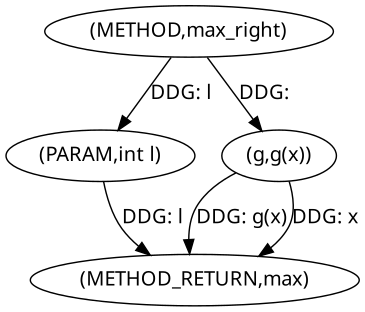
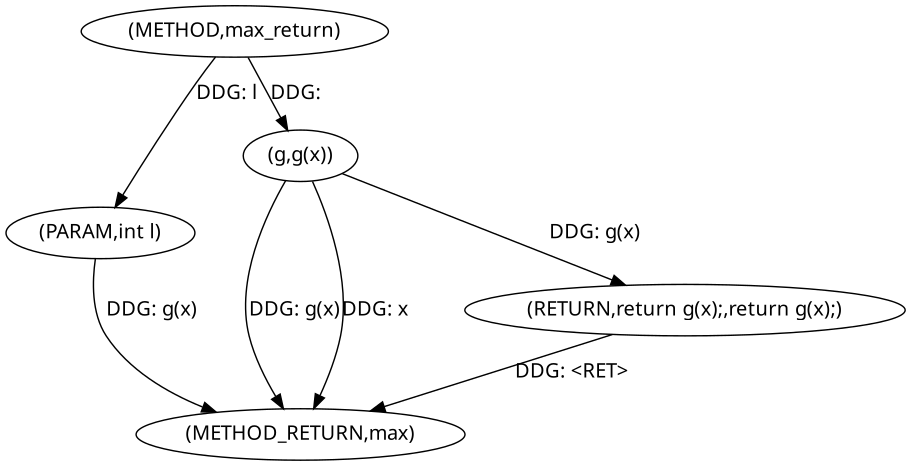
node "(METHOD,max_right)": label "(METHOD,max_right)" -> "(METHOD,max_return)"
edge "(PARAM,int l)" -> "(METHOD_RETURN,max)": label "DDG: l" -> "DDG: g(x)"
node "(RETURN,return g(x);,return g(x);)": added
